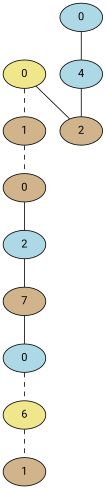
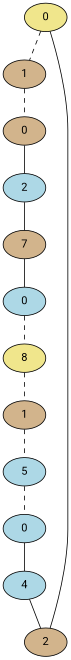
node "6": label "6" -> "8"
node "5": added
